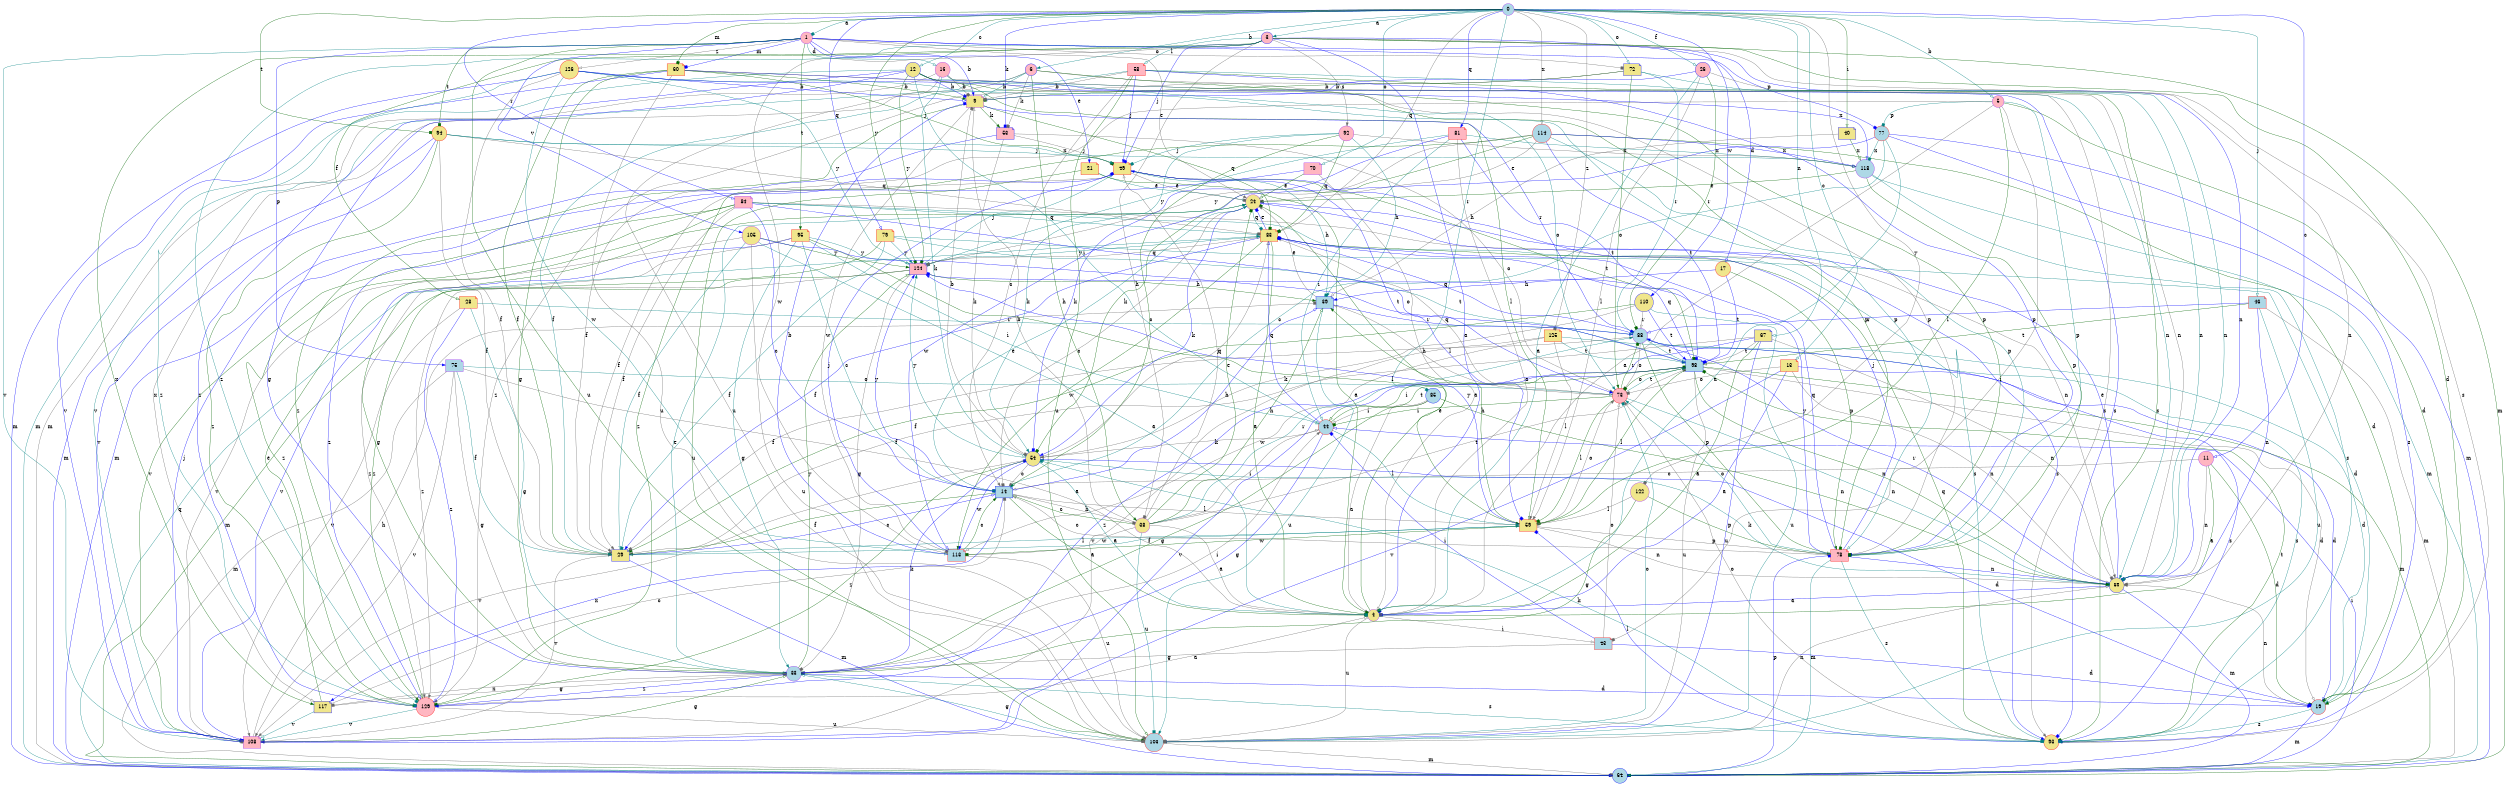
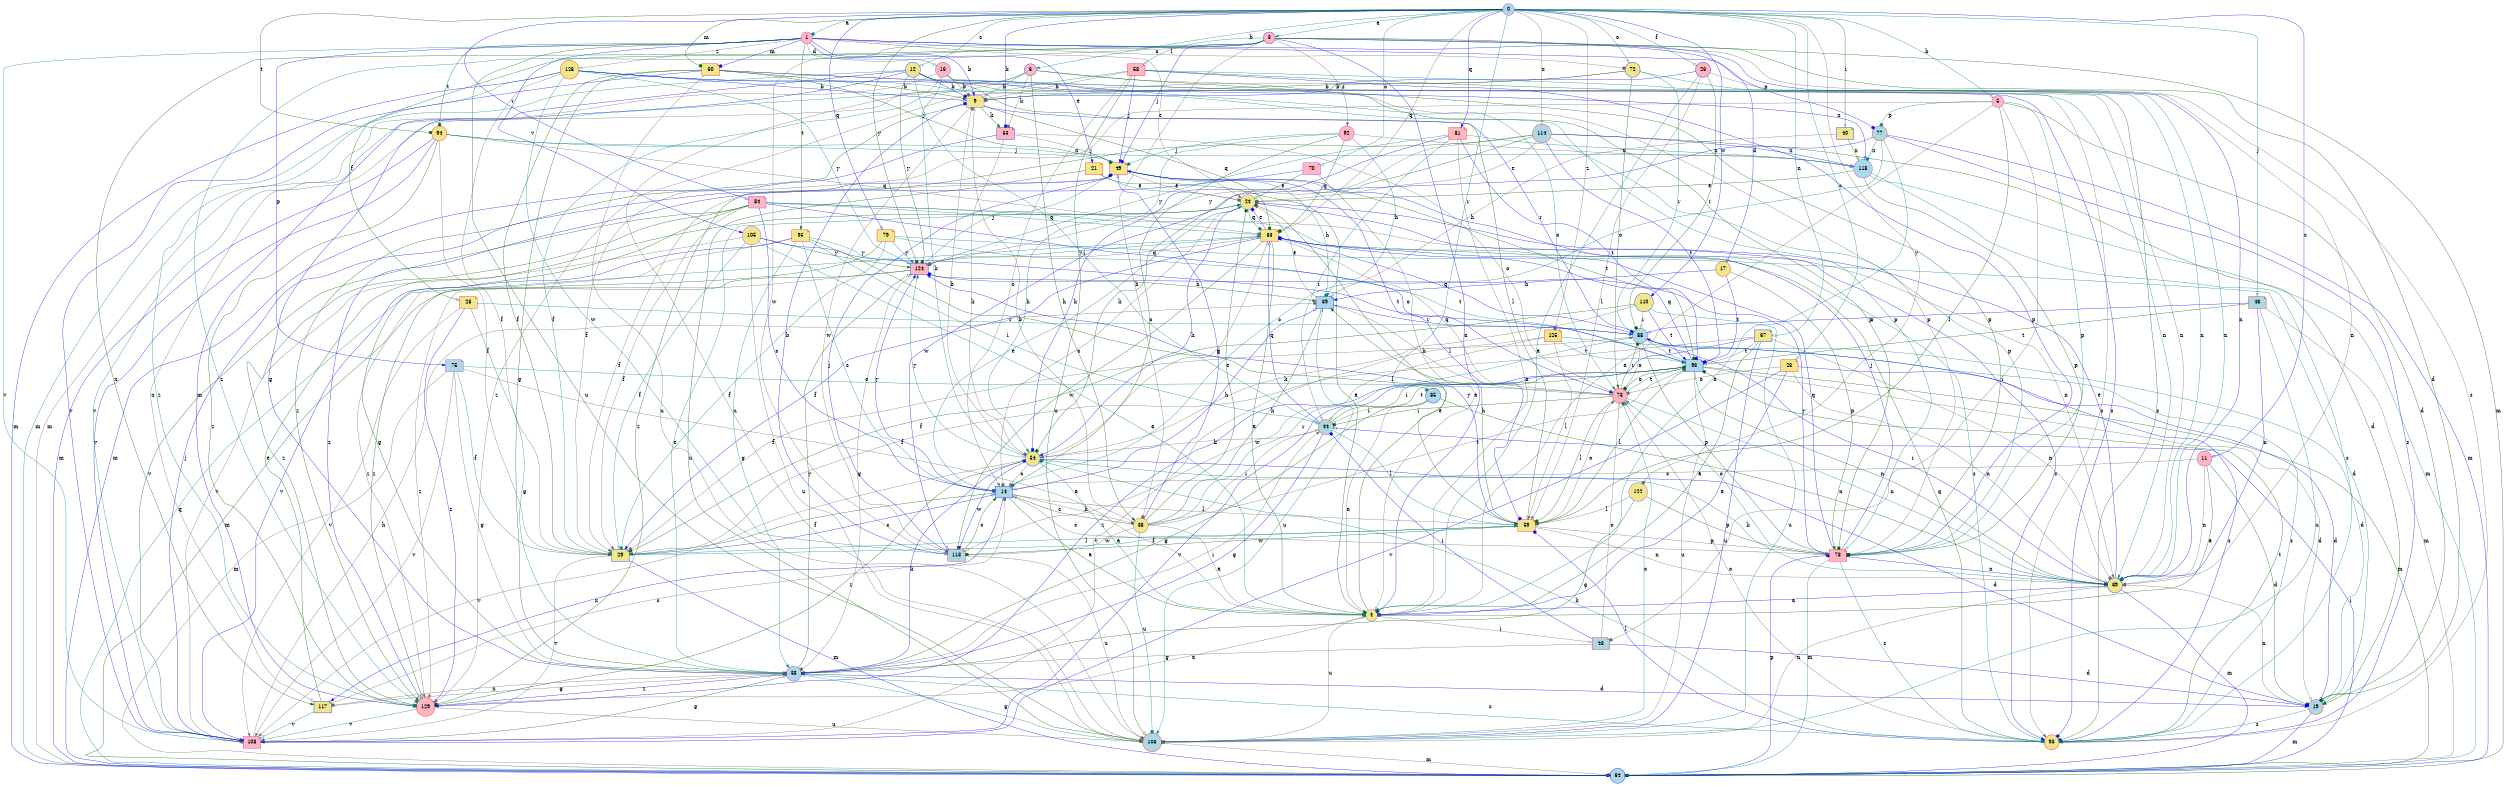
node "72": shape note -> circle
edge "38" -> "49": color gray40 -> blue
node "13": label "13" -> "23"
edge "12" -> "129": label "z" -> "m"
